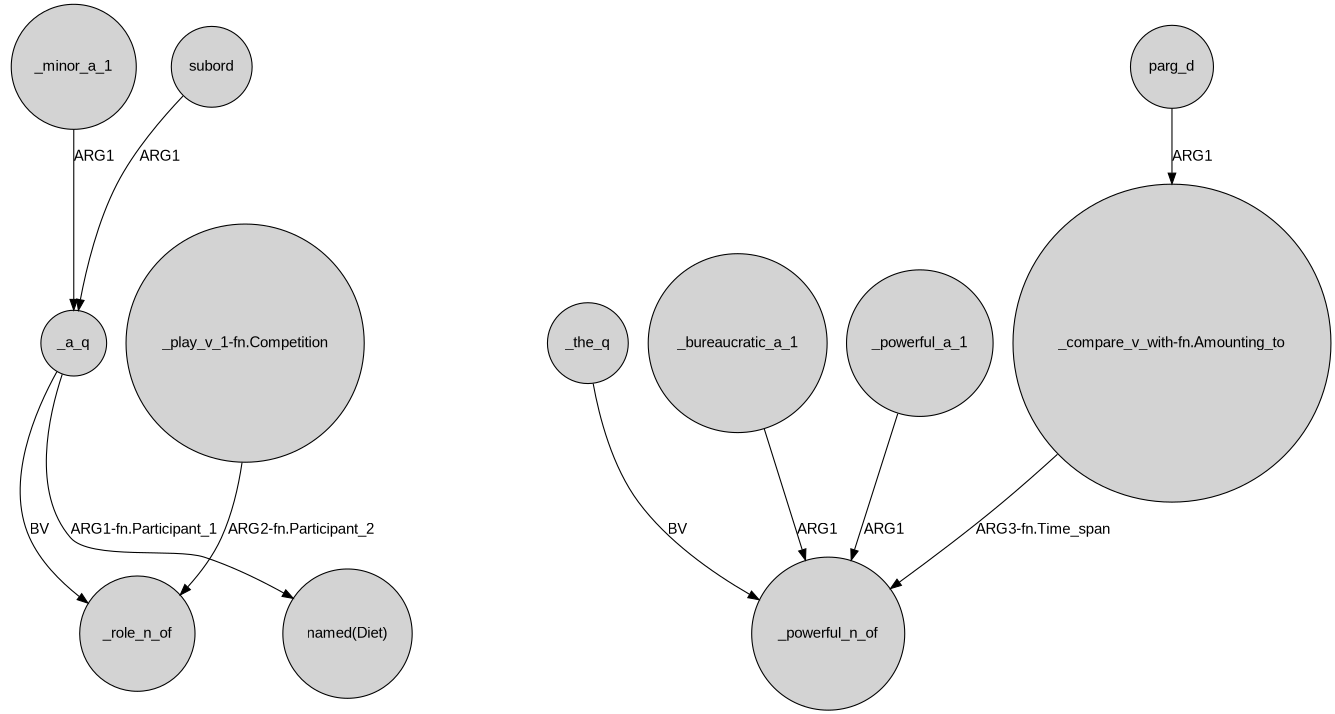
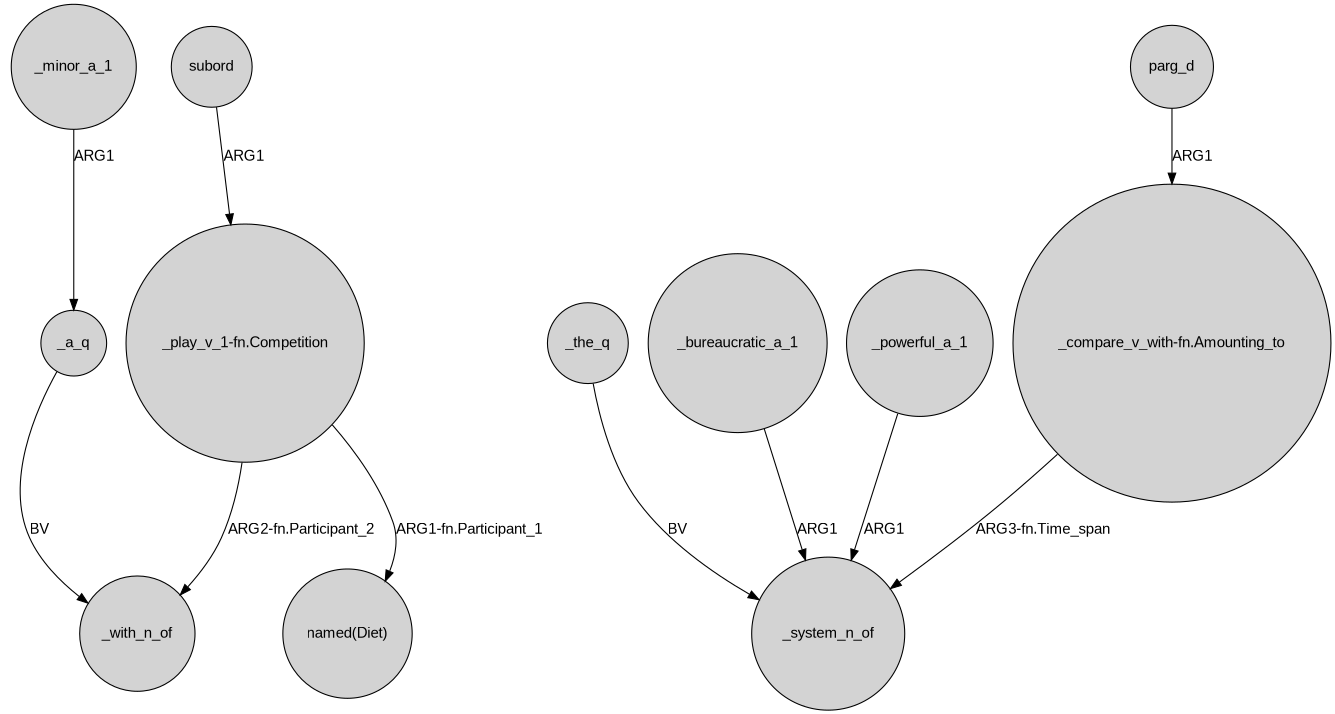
edge "subord" -> "_a_q": now "subord" -> "_play_v_1-fn.Competition"
edge "_a_q" -> "named(Diet)": now "_play_v_1-fn.Competition" -> "named(Diet)"
node "_role_n_of": label "_role_n_of" -> "_with_n_of"
node "_powerful_n_of": label "_powerful_n_of" -> "_system_n_of"
